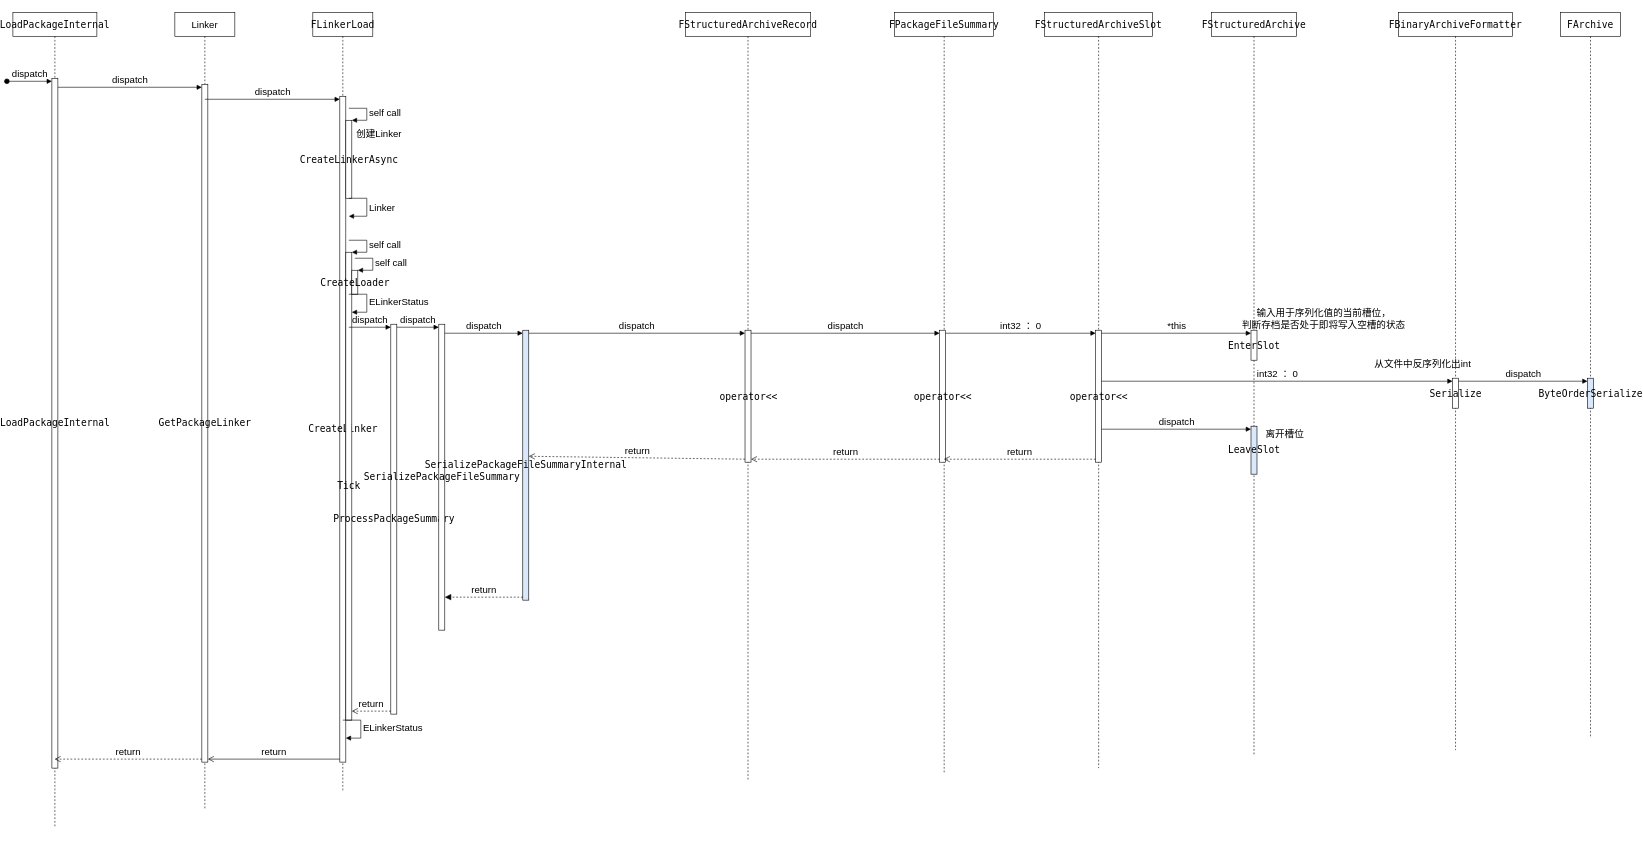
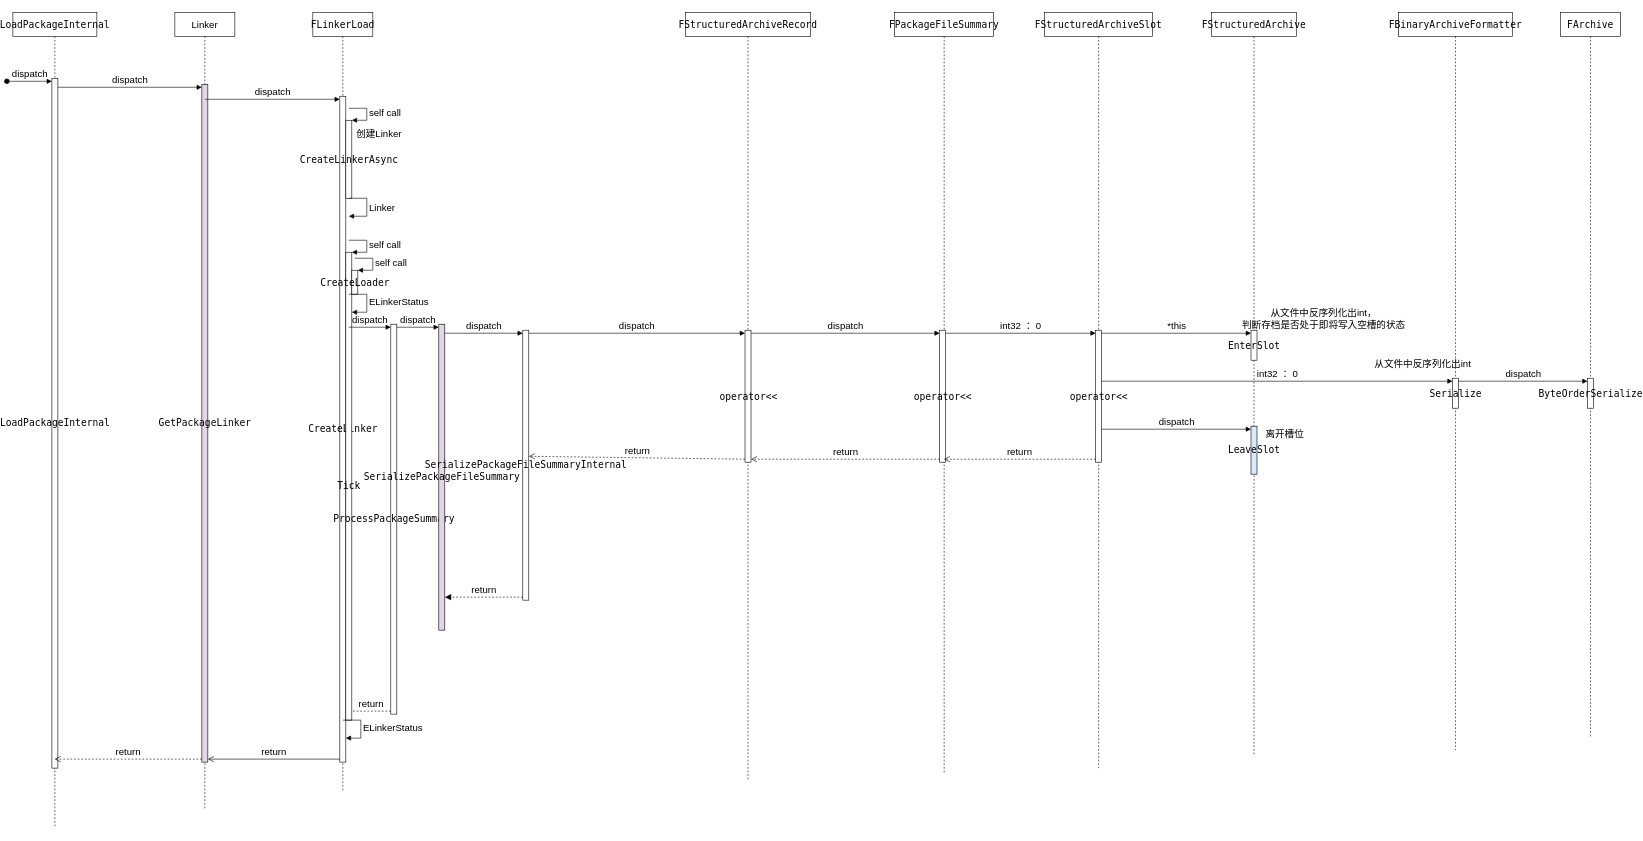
node "输入用于序列化值的当前槽位， 判断存档是否处于即将写入空槽的状态": label "输入用于序列化值的当前槽位， 判断存档是否处于即将写入空槽的状态" -> "从文件中反序列化出int， 判断存档是否处于即将写入空槽的状态"
node "ByteOrderSerialize": fillcolor #dae8fc -> #ffffff
node "GetPackageLinker": fillcolor #ffffff -> #e1d5e7
node "SerializePackageFileSummaryInternal": fillcolor #dae8fc -> #ffffff
node "SerializePackageFileSummary": fillcolor #ffffff -> #e1d5e7
edge "ProcessPackageSummary" -> "Tick": arrowhead open -> none
